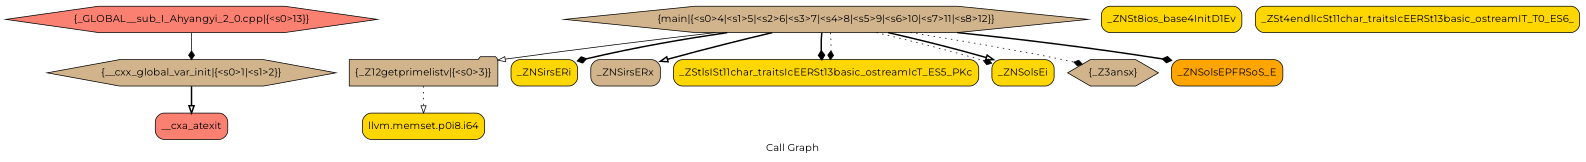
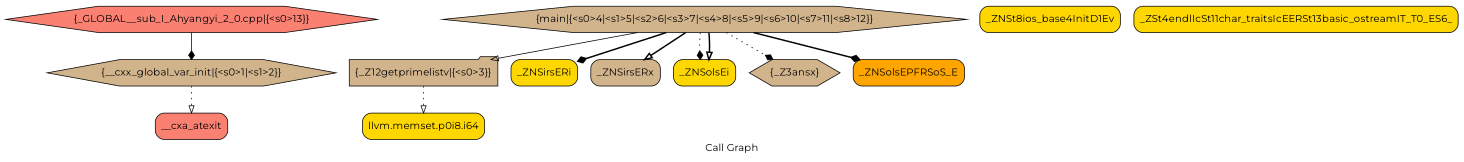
node "_ZStlsISt11char_traitsIcEERSt13basic_ostreamIcT_ES5_PKc": removed
edge "{__cxx_global_var_init|{<s0>1|<s1>2}}" -> "__cxa_atexit": style bold -> dotted
